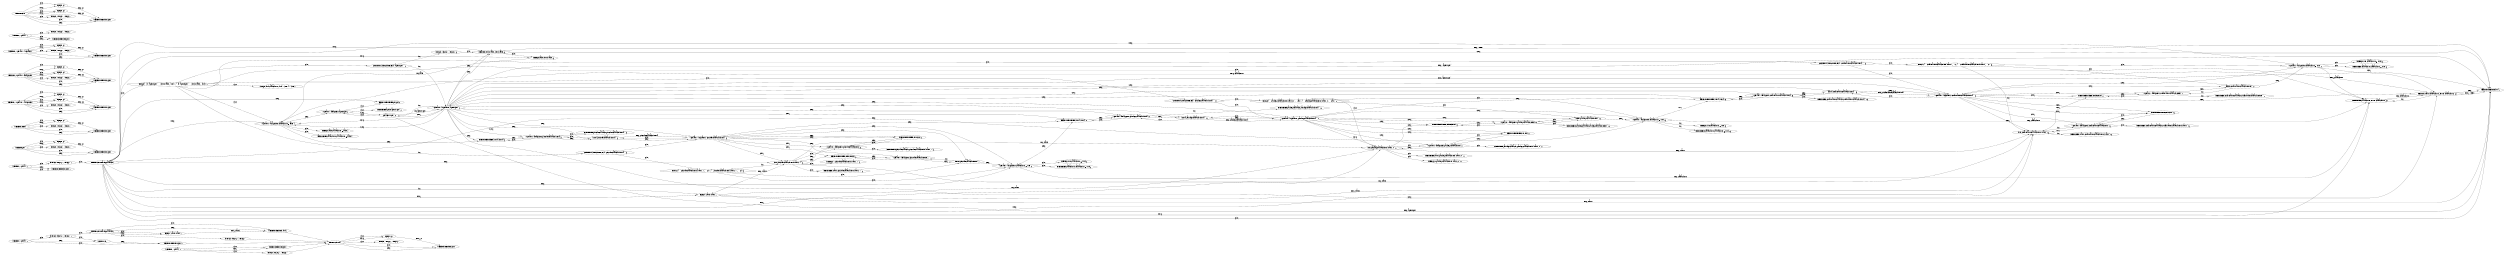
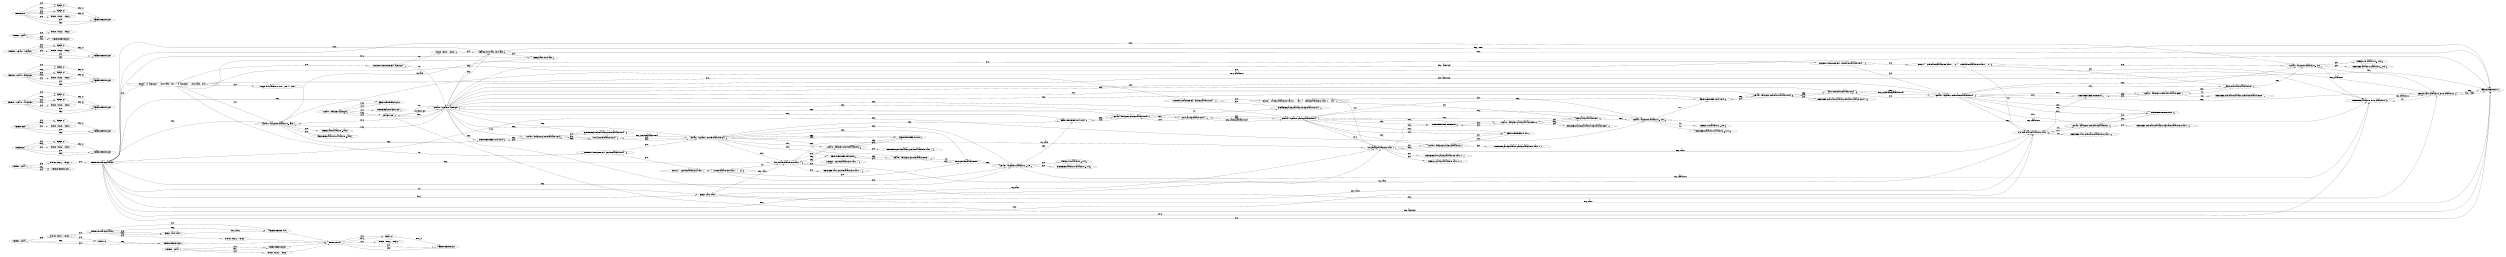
edge "(CONTROL_STRUCTURE,IF,if (!passkey_callback_.is_null()))" -> "(<operator>.logicalNot,!passkey_callback_.is_null())": now "(CONTROL_STRUCTURE,IF,if (!passkey_callback_.is_null()))" -> "(IDENTIFIER,passkey_callback_,passkey_callback_.is_null())"
edge "(<operator>.assignment,callback_run = false)" -> "(<operator>.fieldAccess,agent_.get)": now "(FIELD_IDENTIFIER,get,get)" -> "(<operator>.fieldAccess,agent_.get)"
